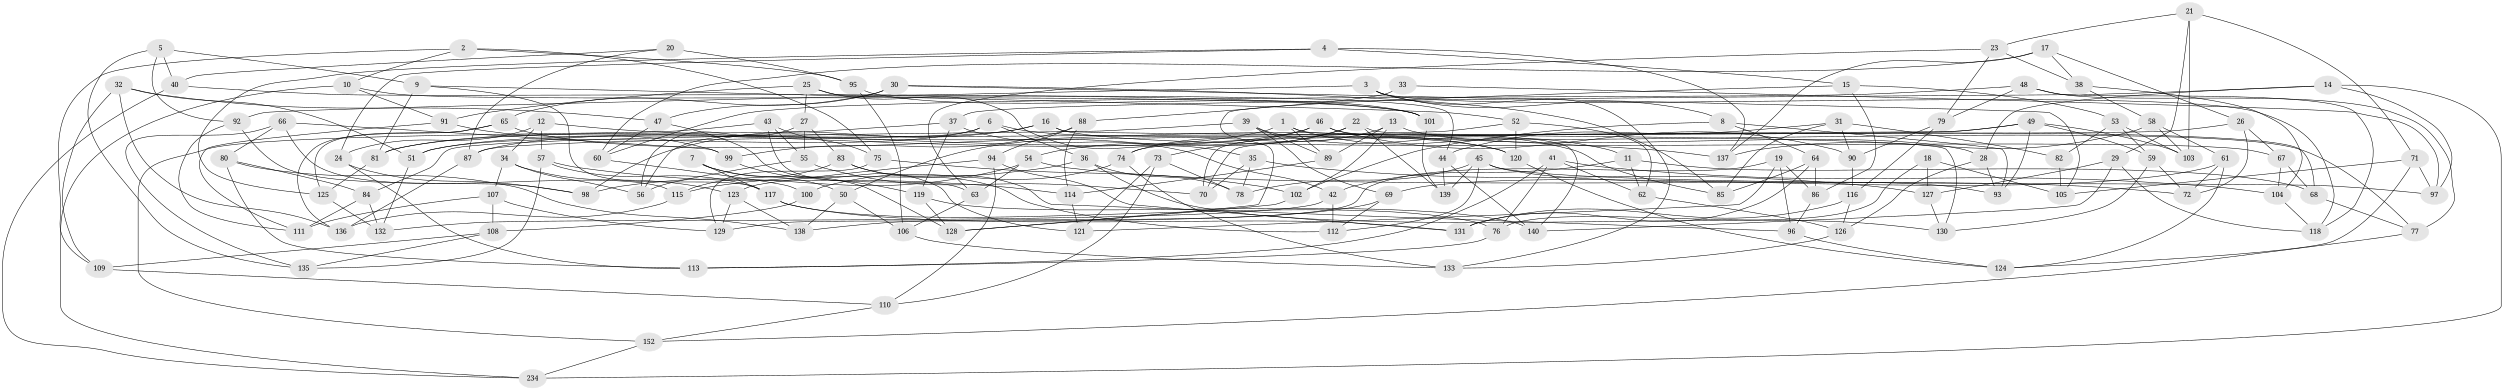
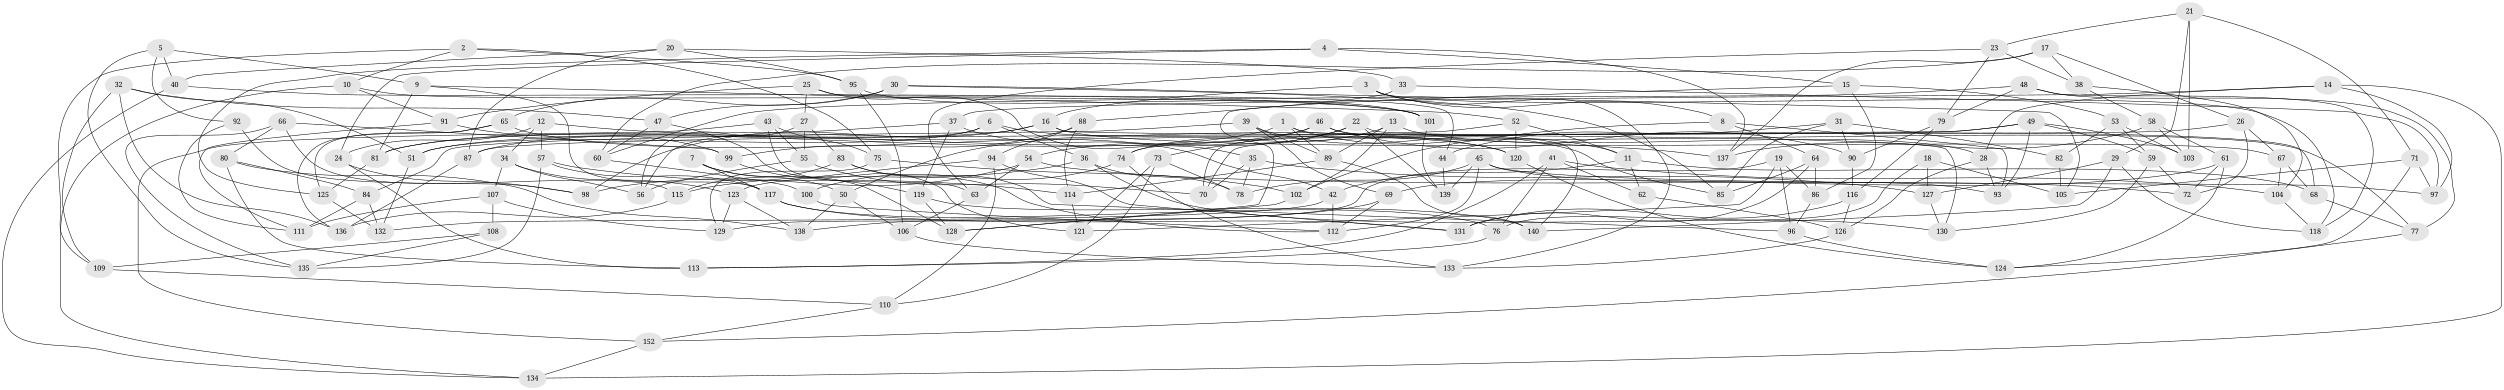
edge "20" -- "33": added
edge "3" -- "92": now "3" -- "16"
edge "52" -- "62": now "52" -- "11"
edge "44" -- "140": now "89" -- "140"
edge "100" -- "108": now "100" -- "112"
node "234": label "234" -> "134"
